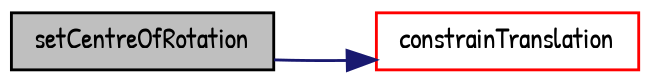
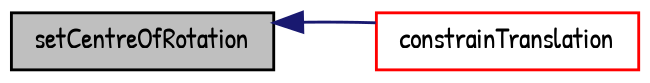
edge "setCentreOfRotation" -> "constrainTranslation": reversed
